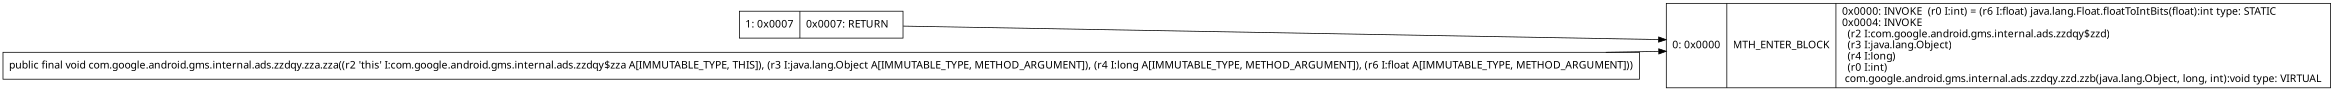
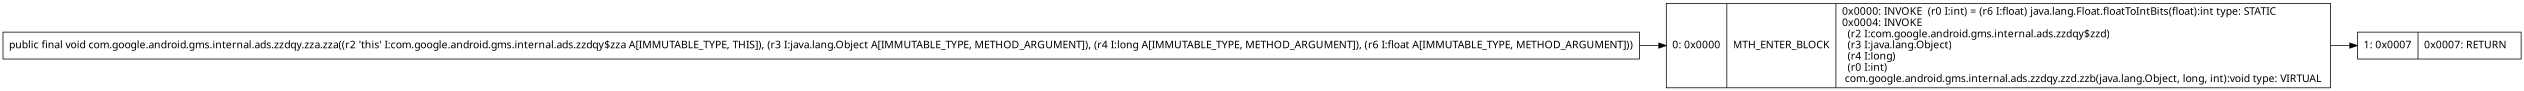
edge "1: 0x0007" -> "0: 0x0000": reversed
